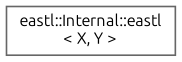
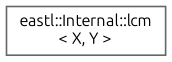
node "eastl::Internal::eastl < X, Y >": label "eastl::Internal::eastl < X, Y >" -> "eastl::Internal::lcm < X, Y >"
